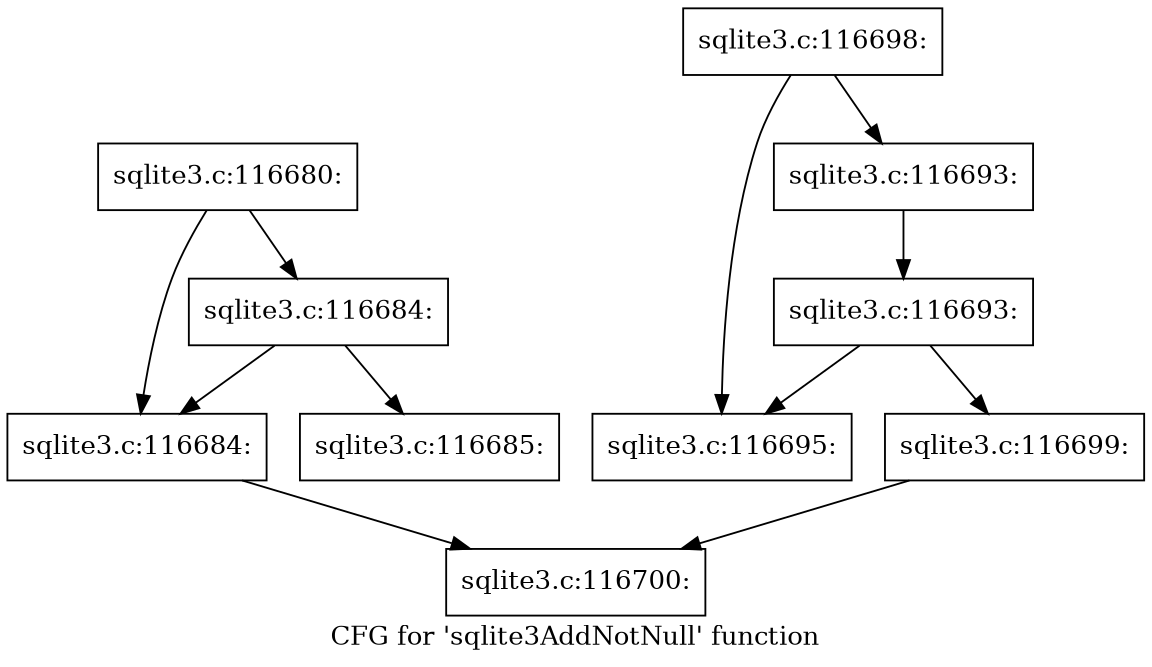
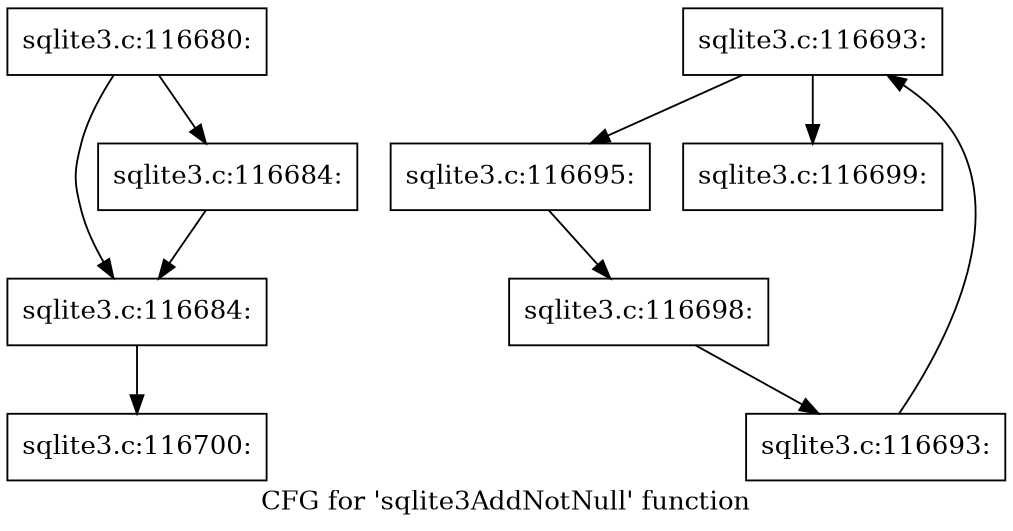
edge "sqlite3.c:116698:" -> "sqlite3.c:116695:": reversed
node "sqlite3.c:116685:": removed
edge "sqlite3.c:116699:" -> "sqlite3.c:116700:": removed
